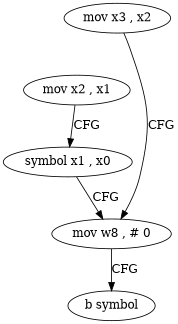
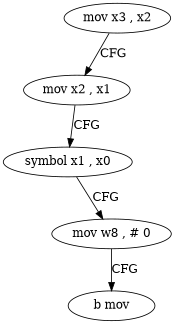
edge "mov x3 , x2" -> "mov w8 , # 0": now "mov x3 , x2" -> "mov x2 , x1"
node "b symbol": label "b symbol" -> "b mov"
